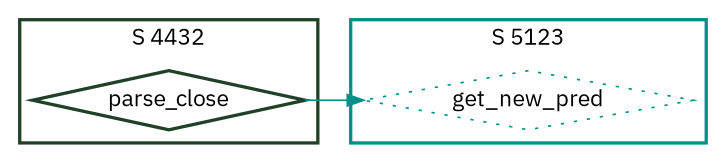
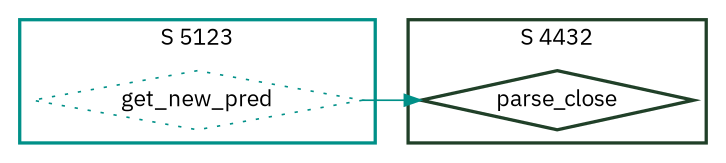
edge "parse_close" -> "get_new_pred": reversed
